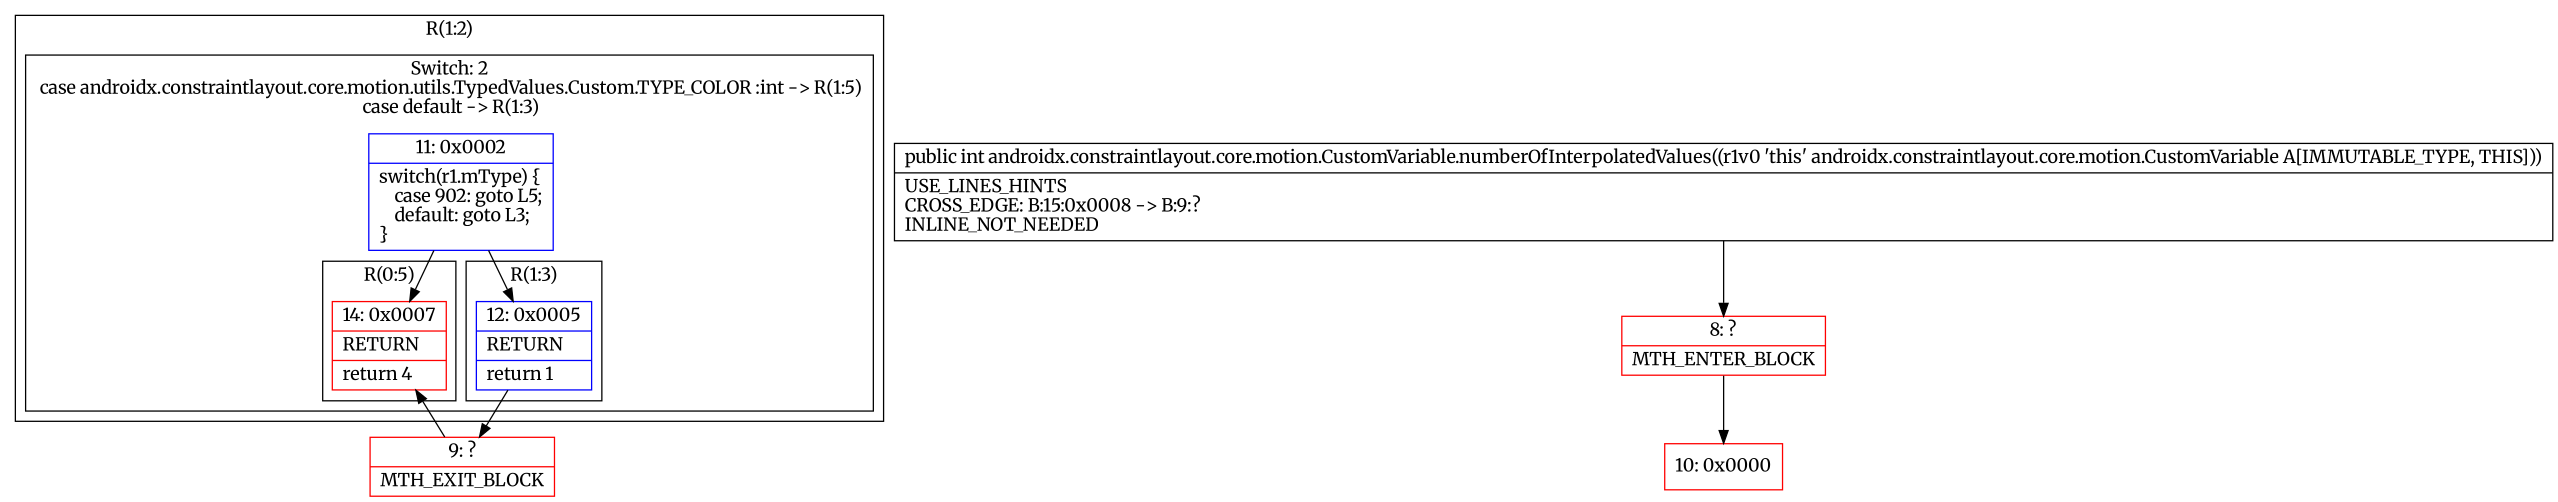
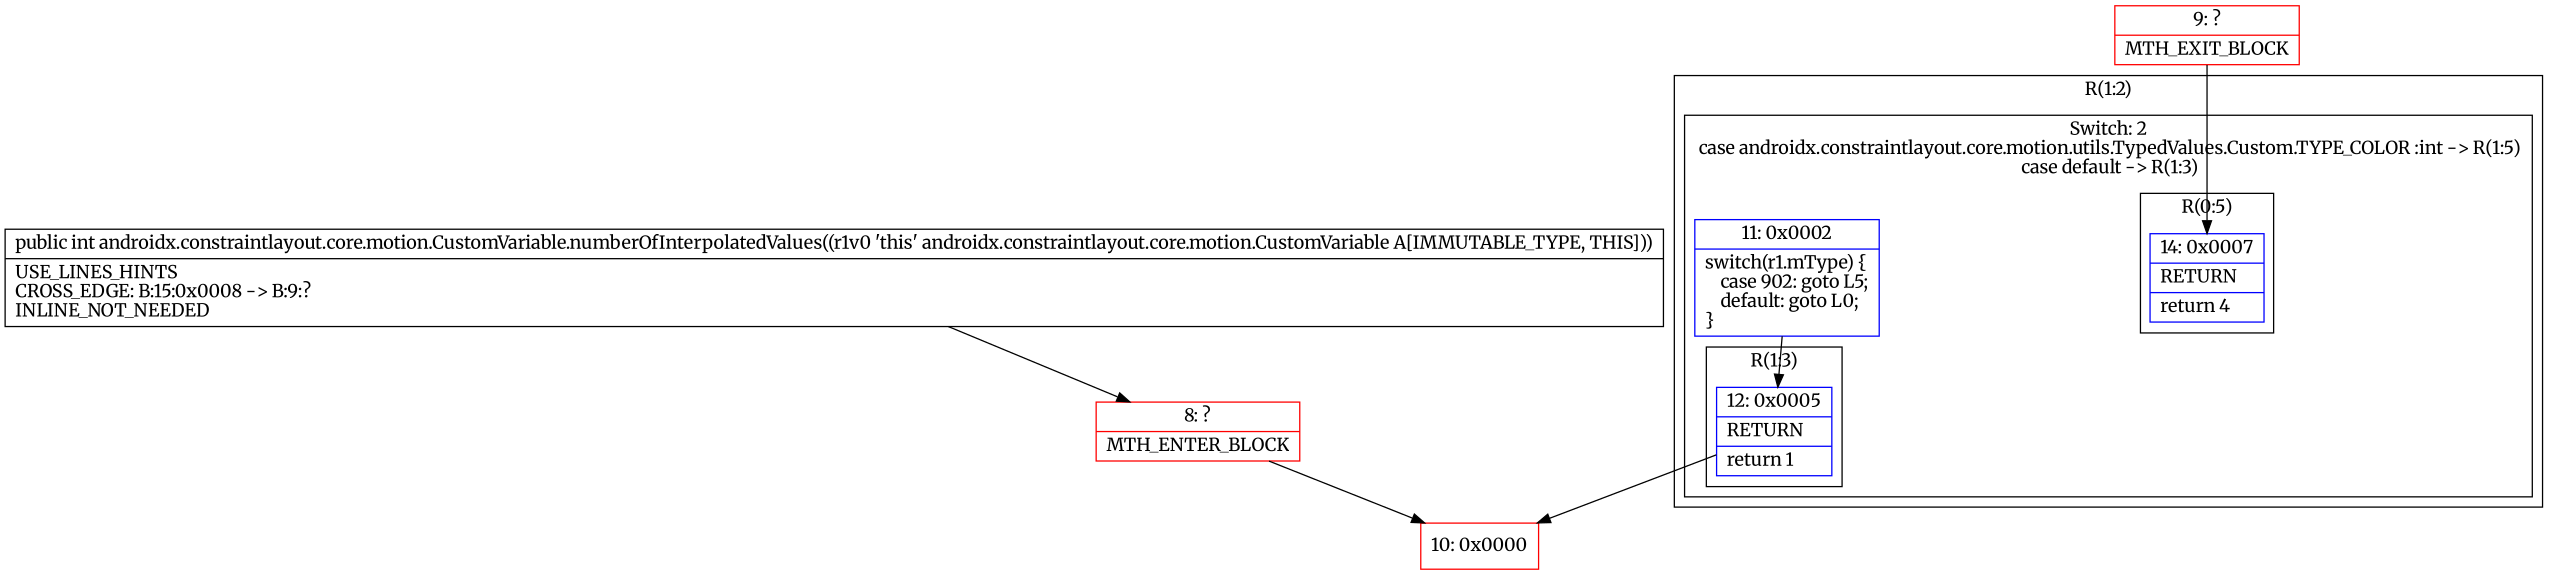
node "11: 0x0002": text "default: goto L3;" -> "default: goto L0;"
edge "11: 0x0002" -> "14: 0x0007": removed
node "14: 0x0007": color red -> blue
edge "12: 0x0005" -> "9: ?": now "12: 0x0005" -> "10: 0x0000"
